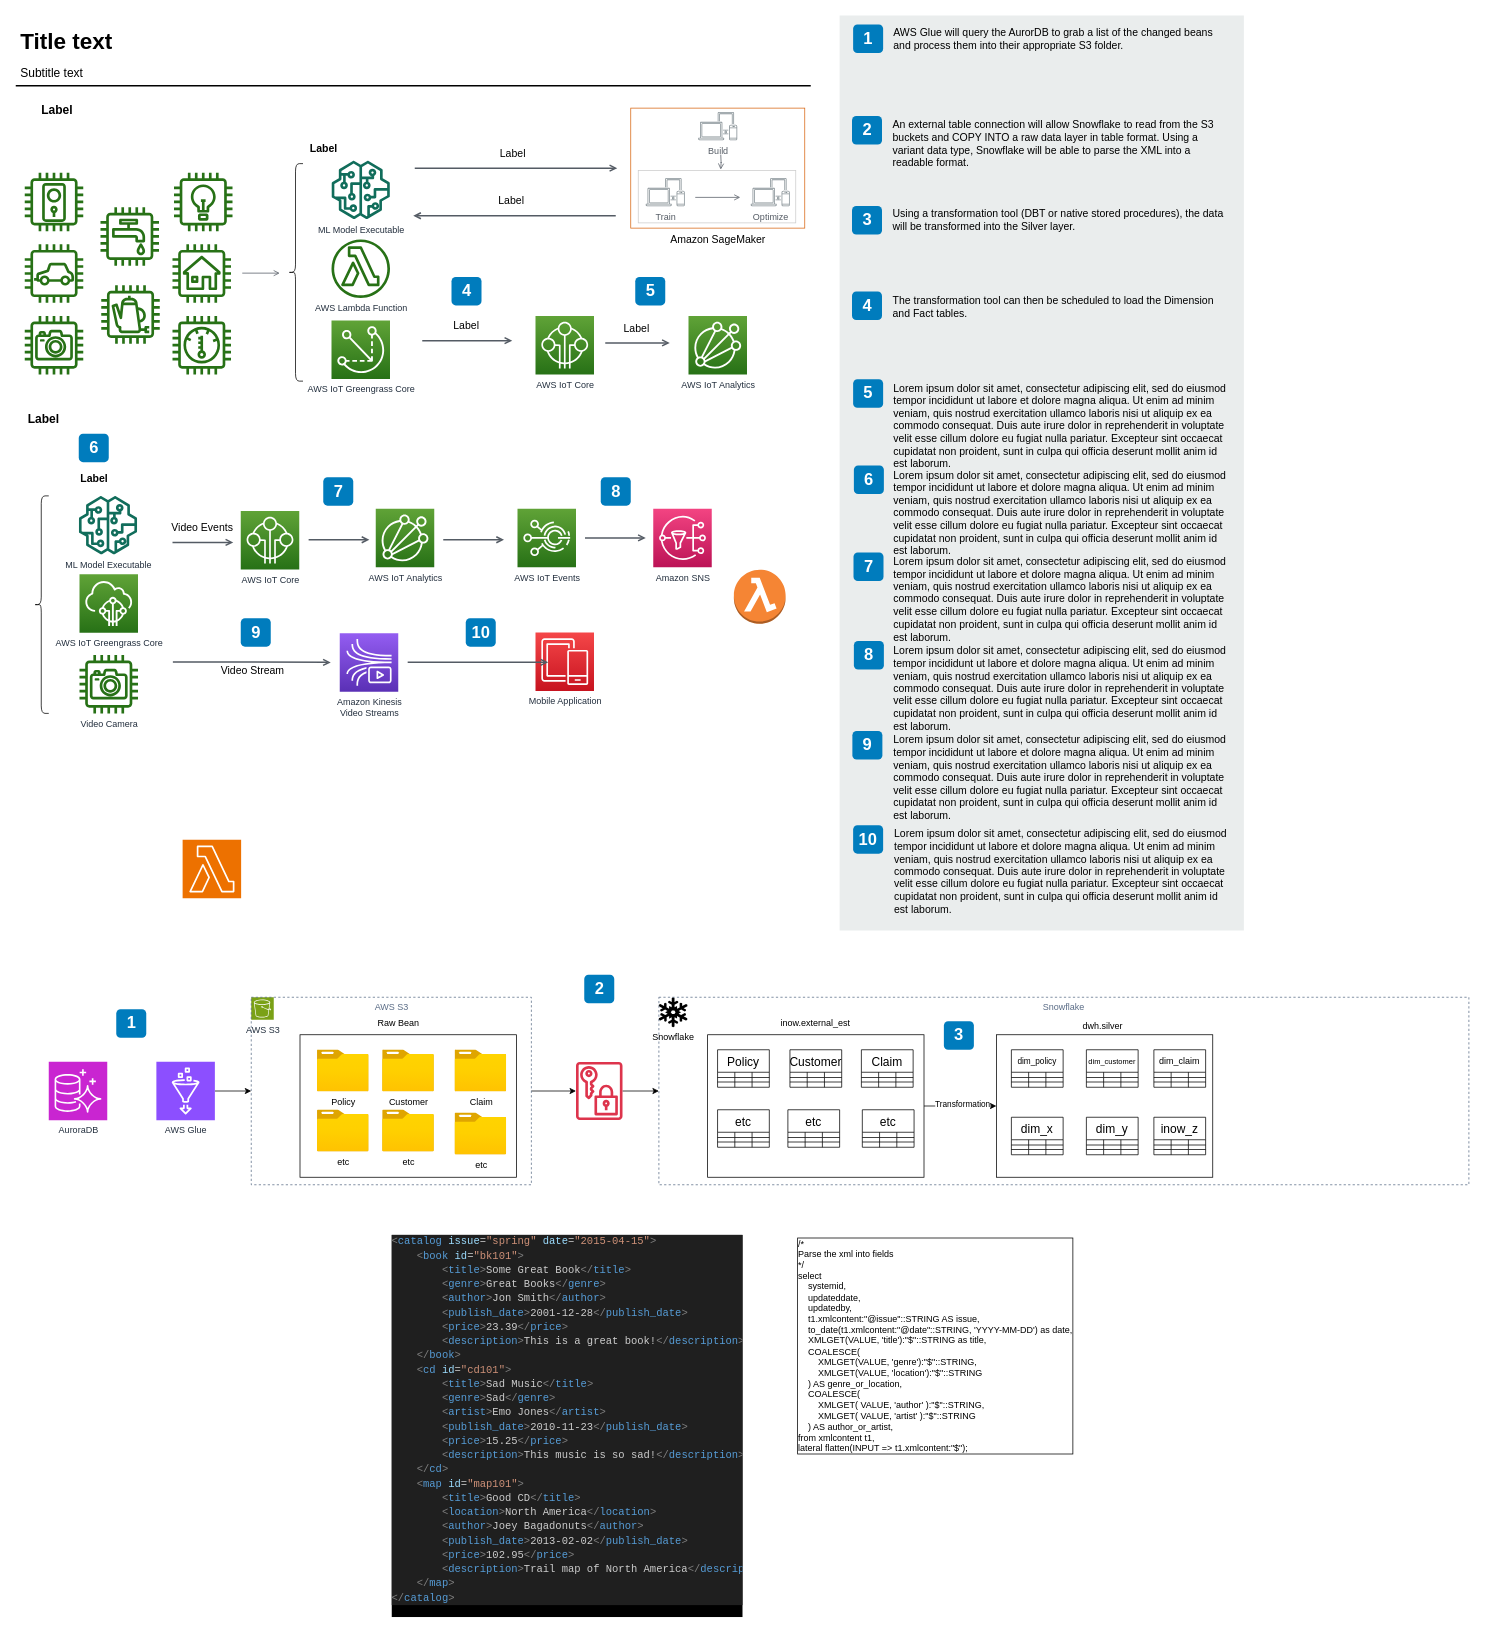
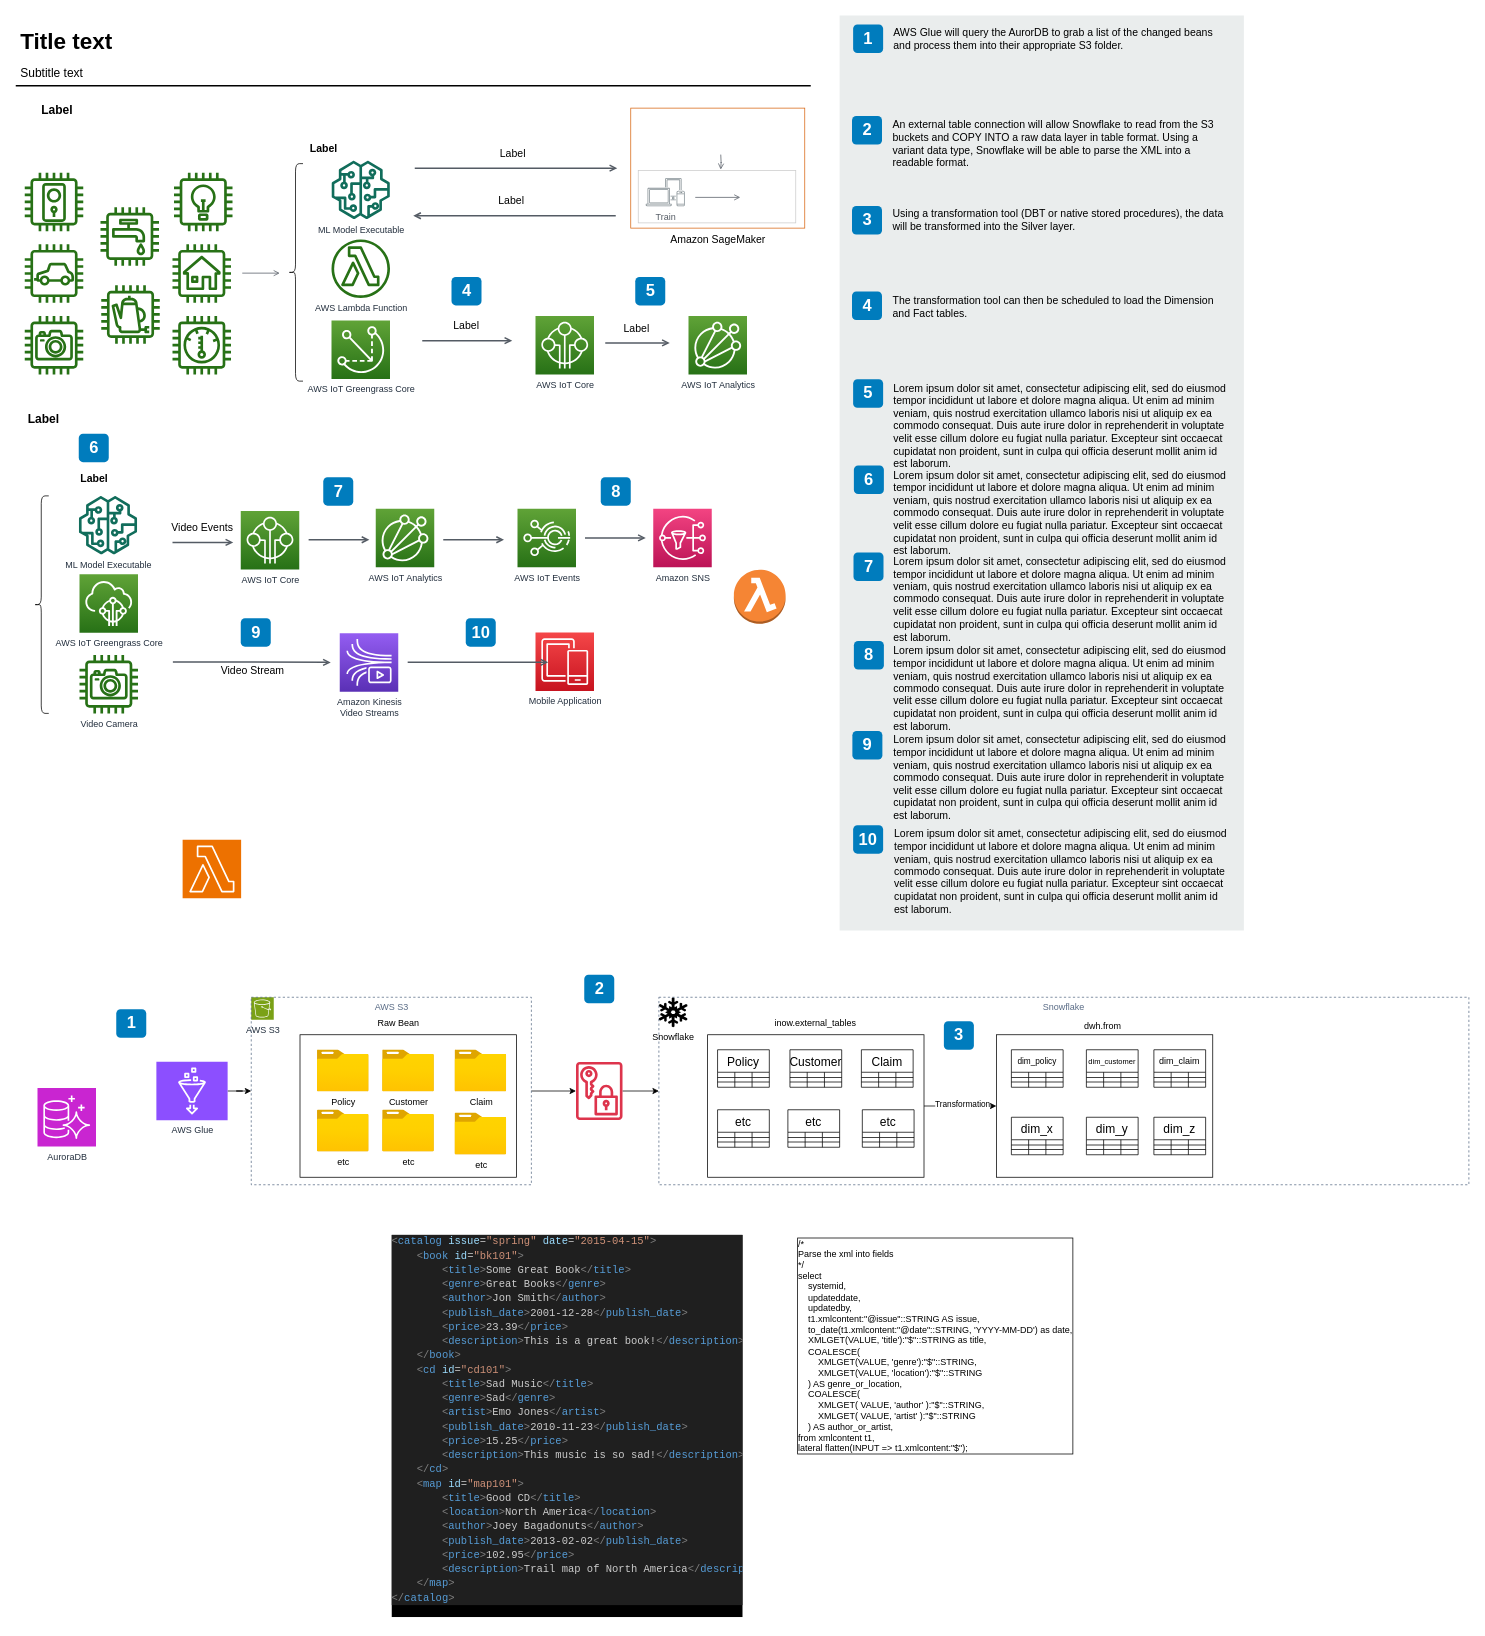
node "Build": removed
node "Optimize": removed
node "inow.external_est": label "inow.external_est" -> "inow.external_tables"
node "dwh.silver": label "dwh.silver" -> "dwh.from"
node "AuroraDB": moved (78, 1091) -> (67, 1117)
node "AWS Glue": size 59x59 -> 71x59
node "inow_z": label "inow_z" -> "dim_z"
